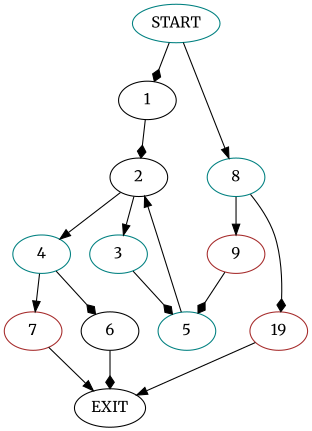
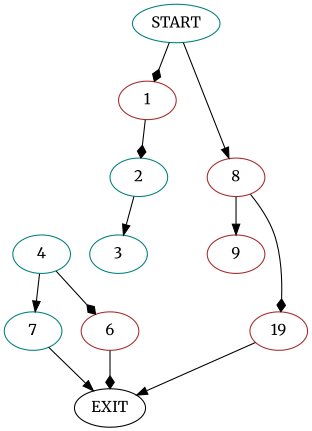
node "1": color black -> brown
node "2": color black -> teal
node "8": color teal -> brown
edge "2" -> "4": removed
node "7": color brown -> teal
node "6": color black -> brown
node "5": removed
